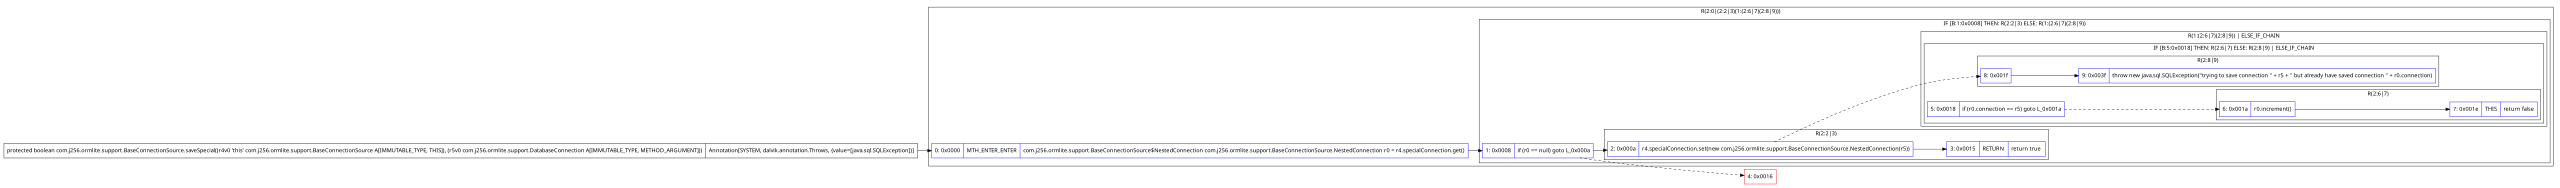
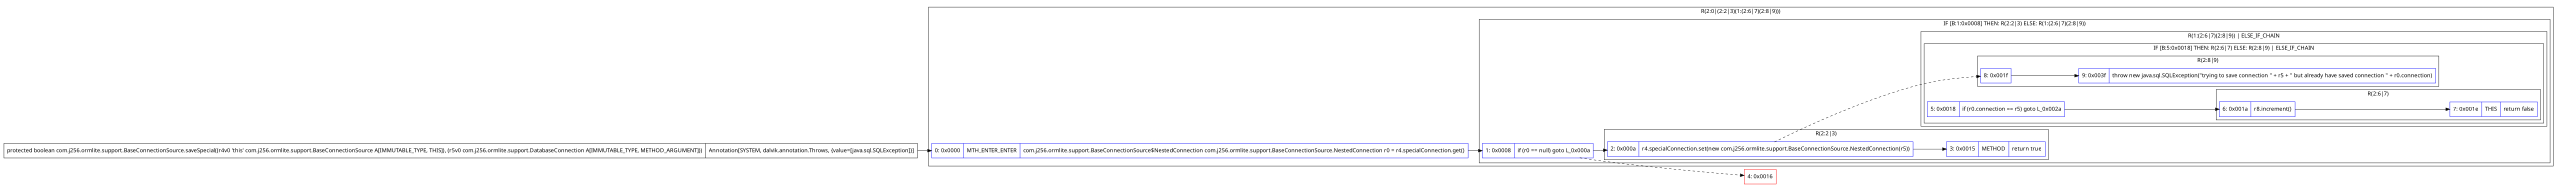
node "5: 0x0018": text "if (r0.connection == r5) goto L_0x001a" -> "if (r0.connection == r5) goto L_0x002a"
edge "5: 0x0018" -> "6: 0x001a": style dashed -> solid
node "6: 0x001a": text "r0.increment()" -> "r8.increment()"
node "3: 0x0015": text "RETURN" -> "METHOD"
